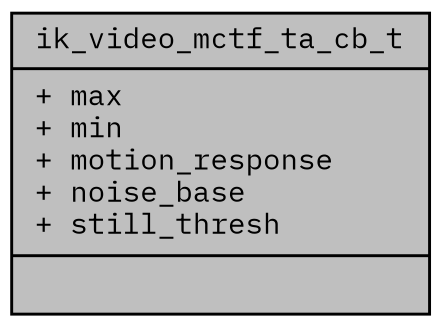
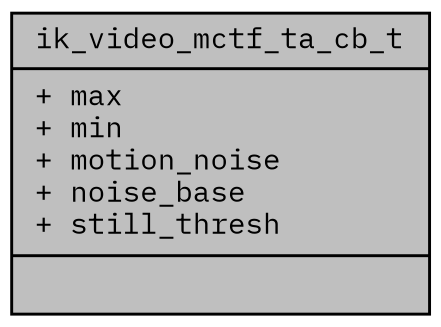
node "ik_video_mctf_ta_cb_t": text "+ motion_response" -> "+ motion_noise"
